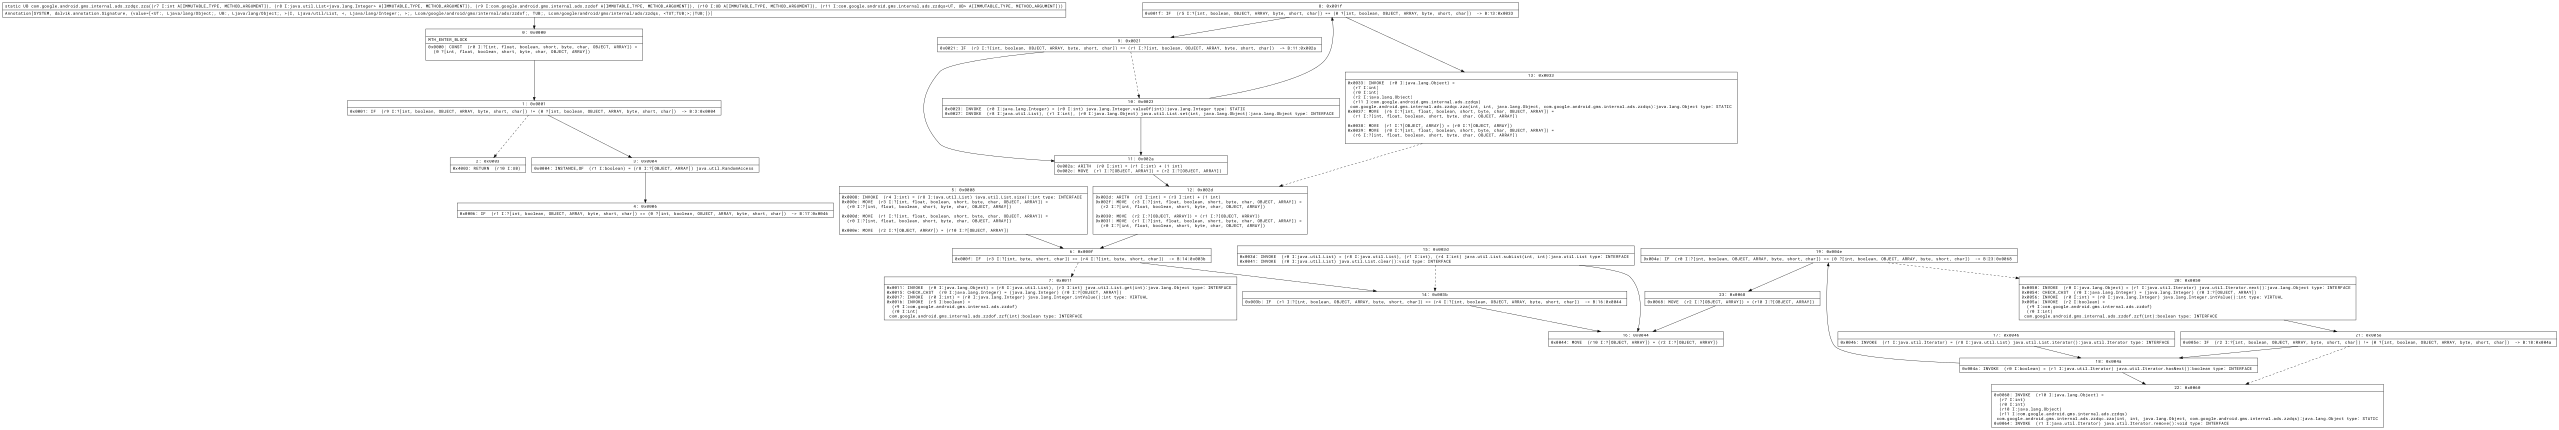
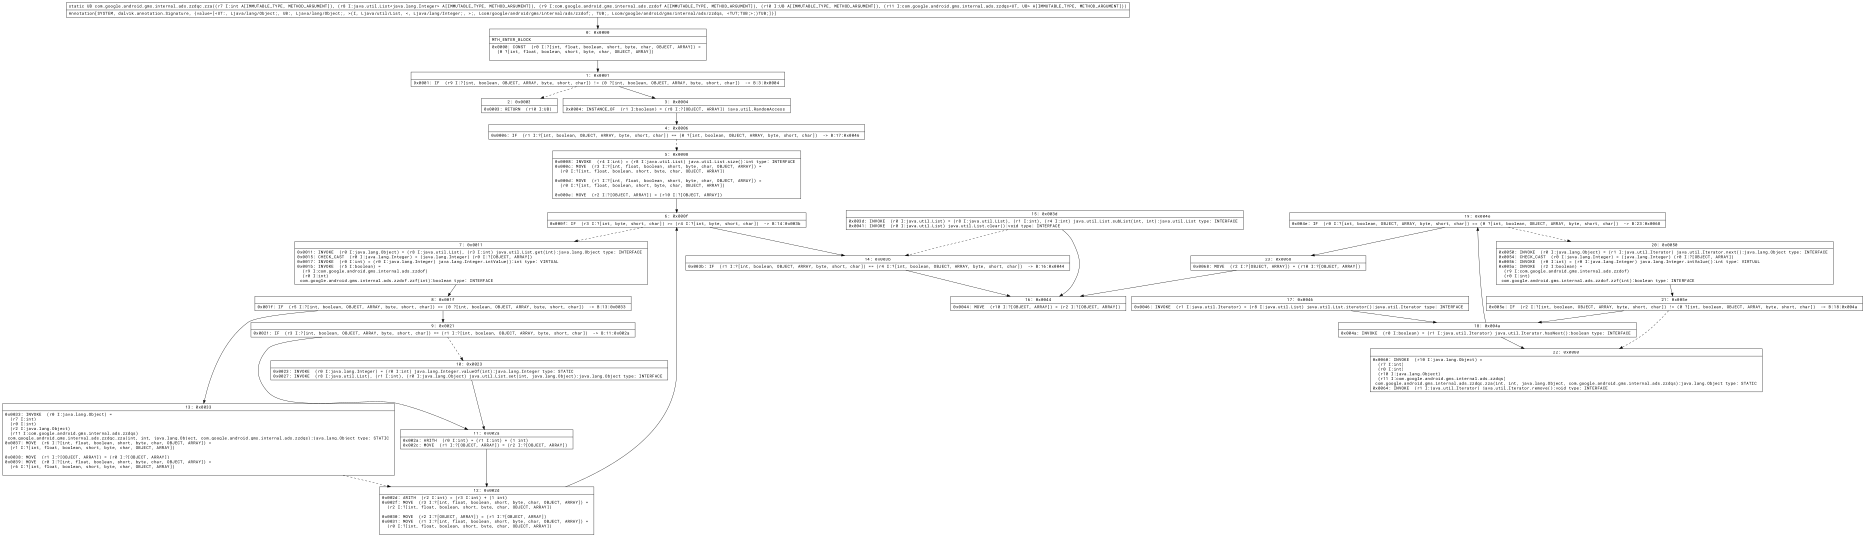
edge "10: 0x0023" -> "8: 0x001f": now "7: 0x0011" -> "8: 0x001f"
edge "4: 0x0006" -> "5: 0x0008": added
node "2: 0x0003": text "0x4003: RETURN  (r10 I:UB)" -> "0x0003: RETURN  (r10 I:UB)"
